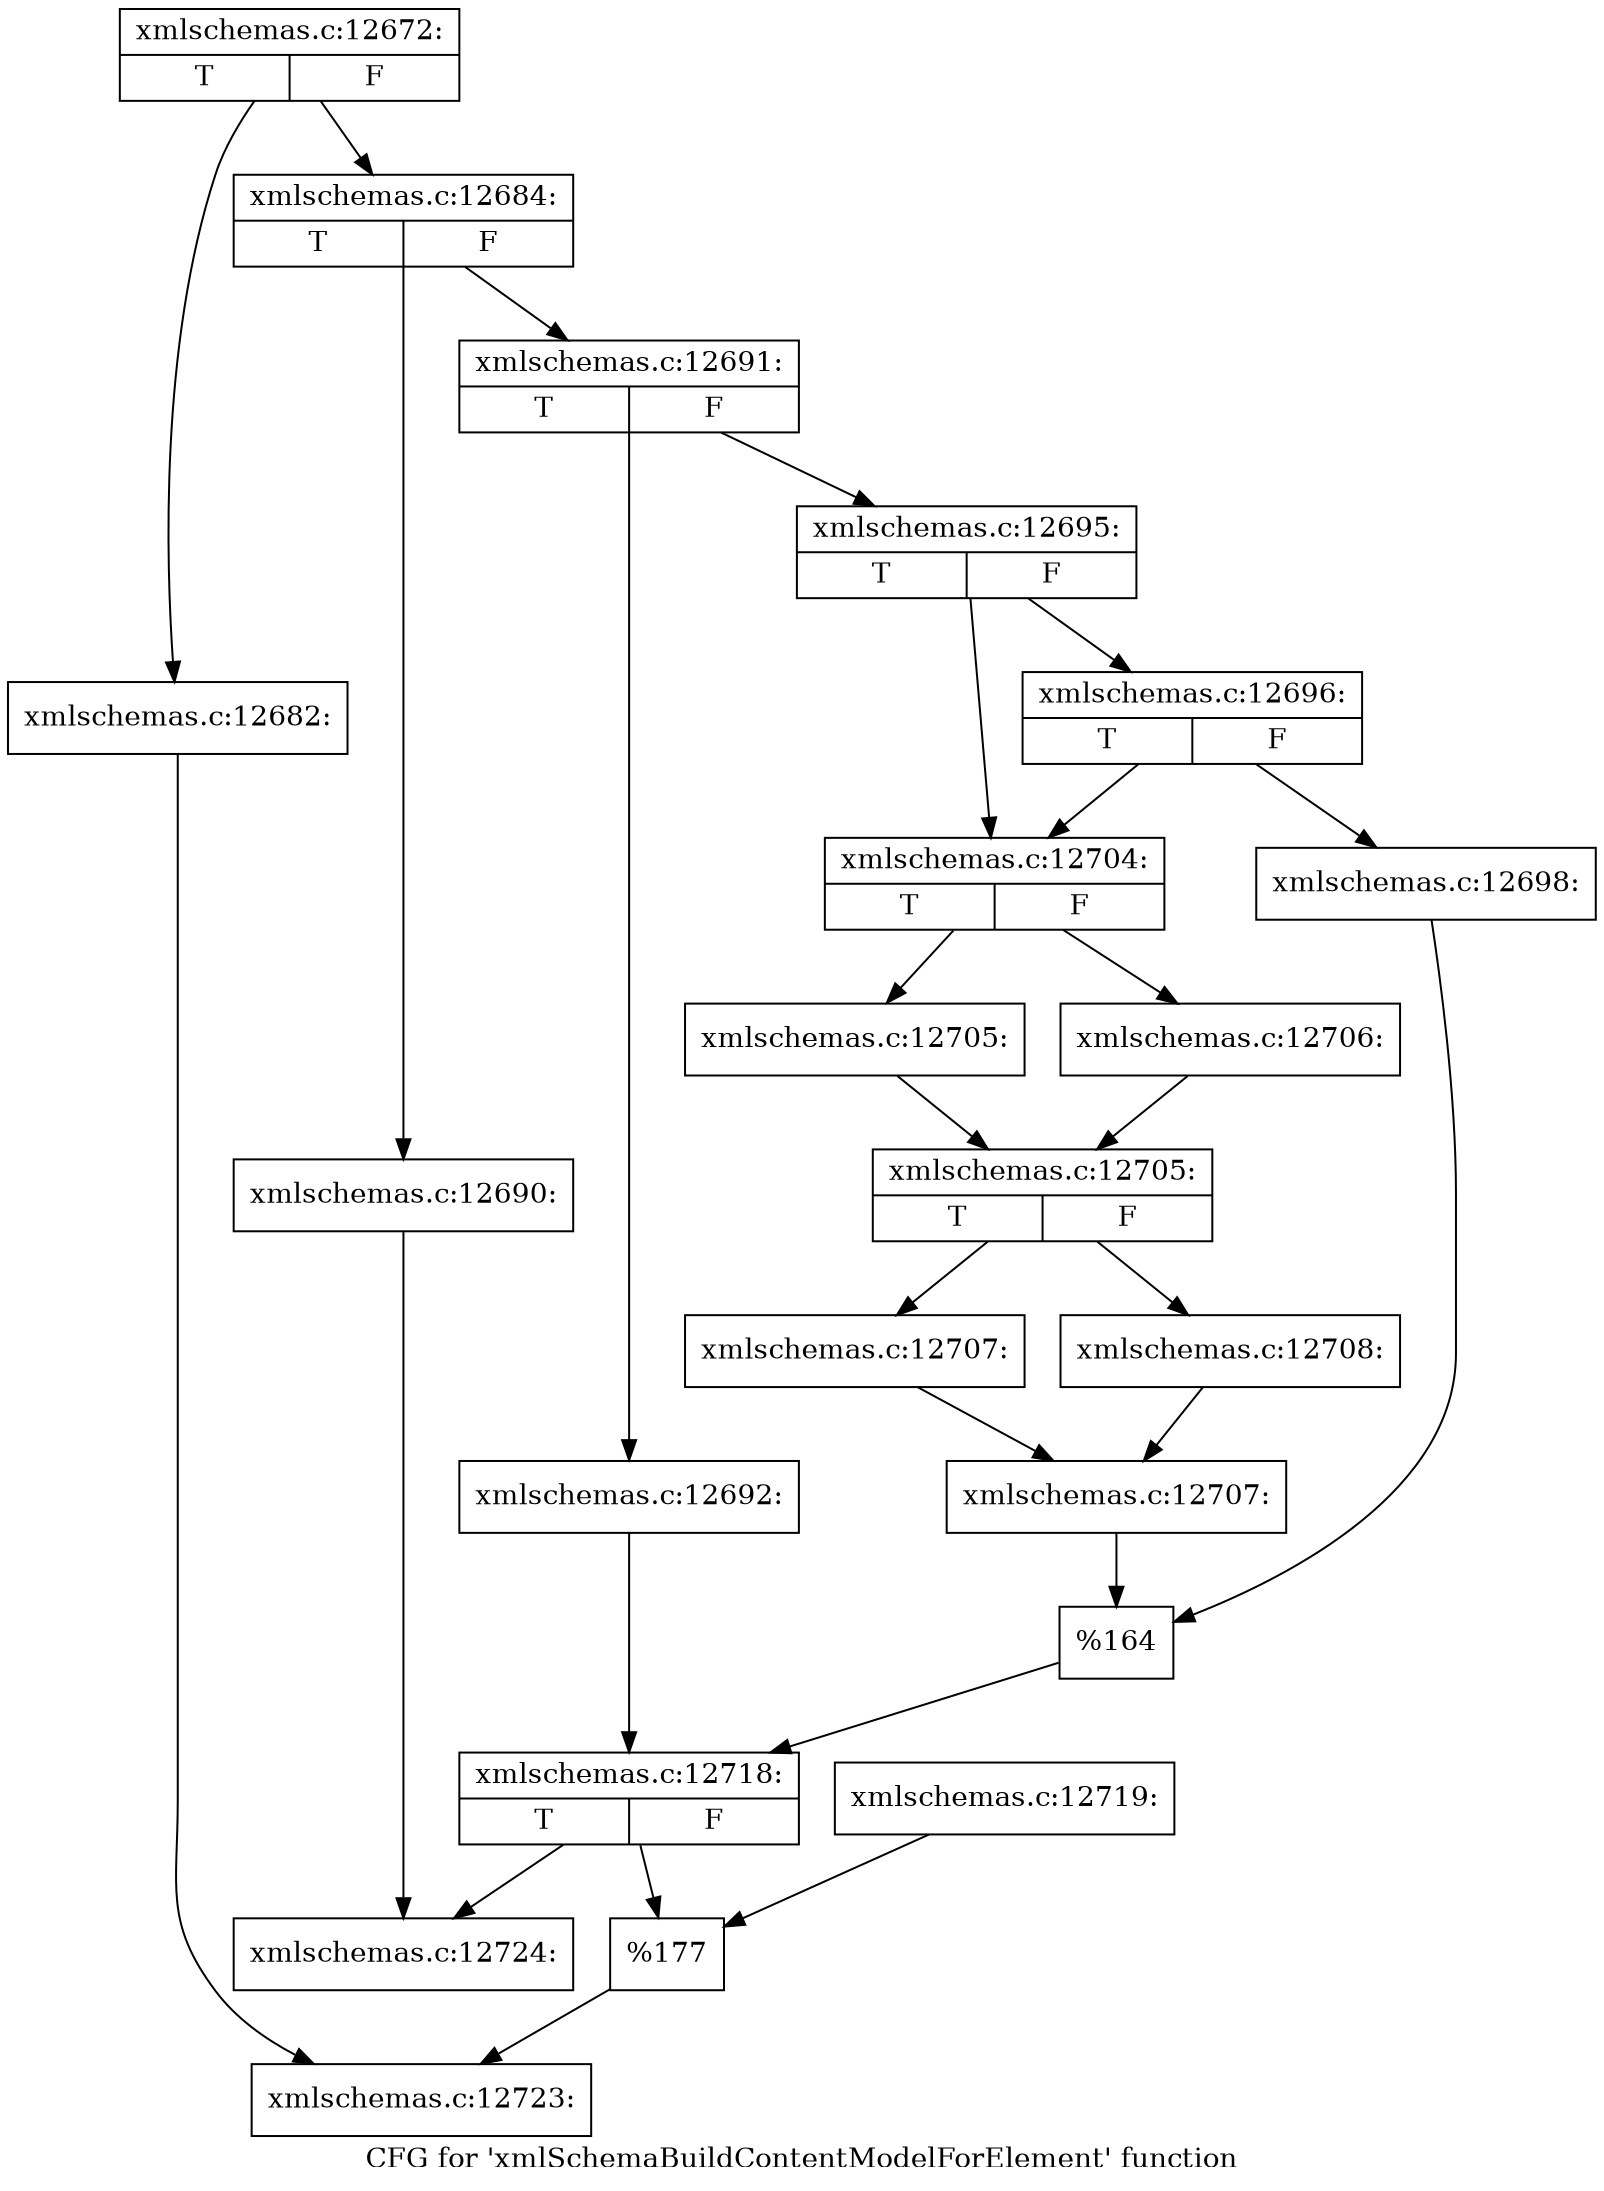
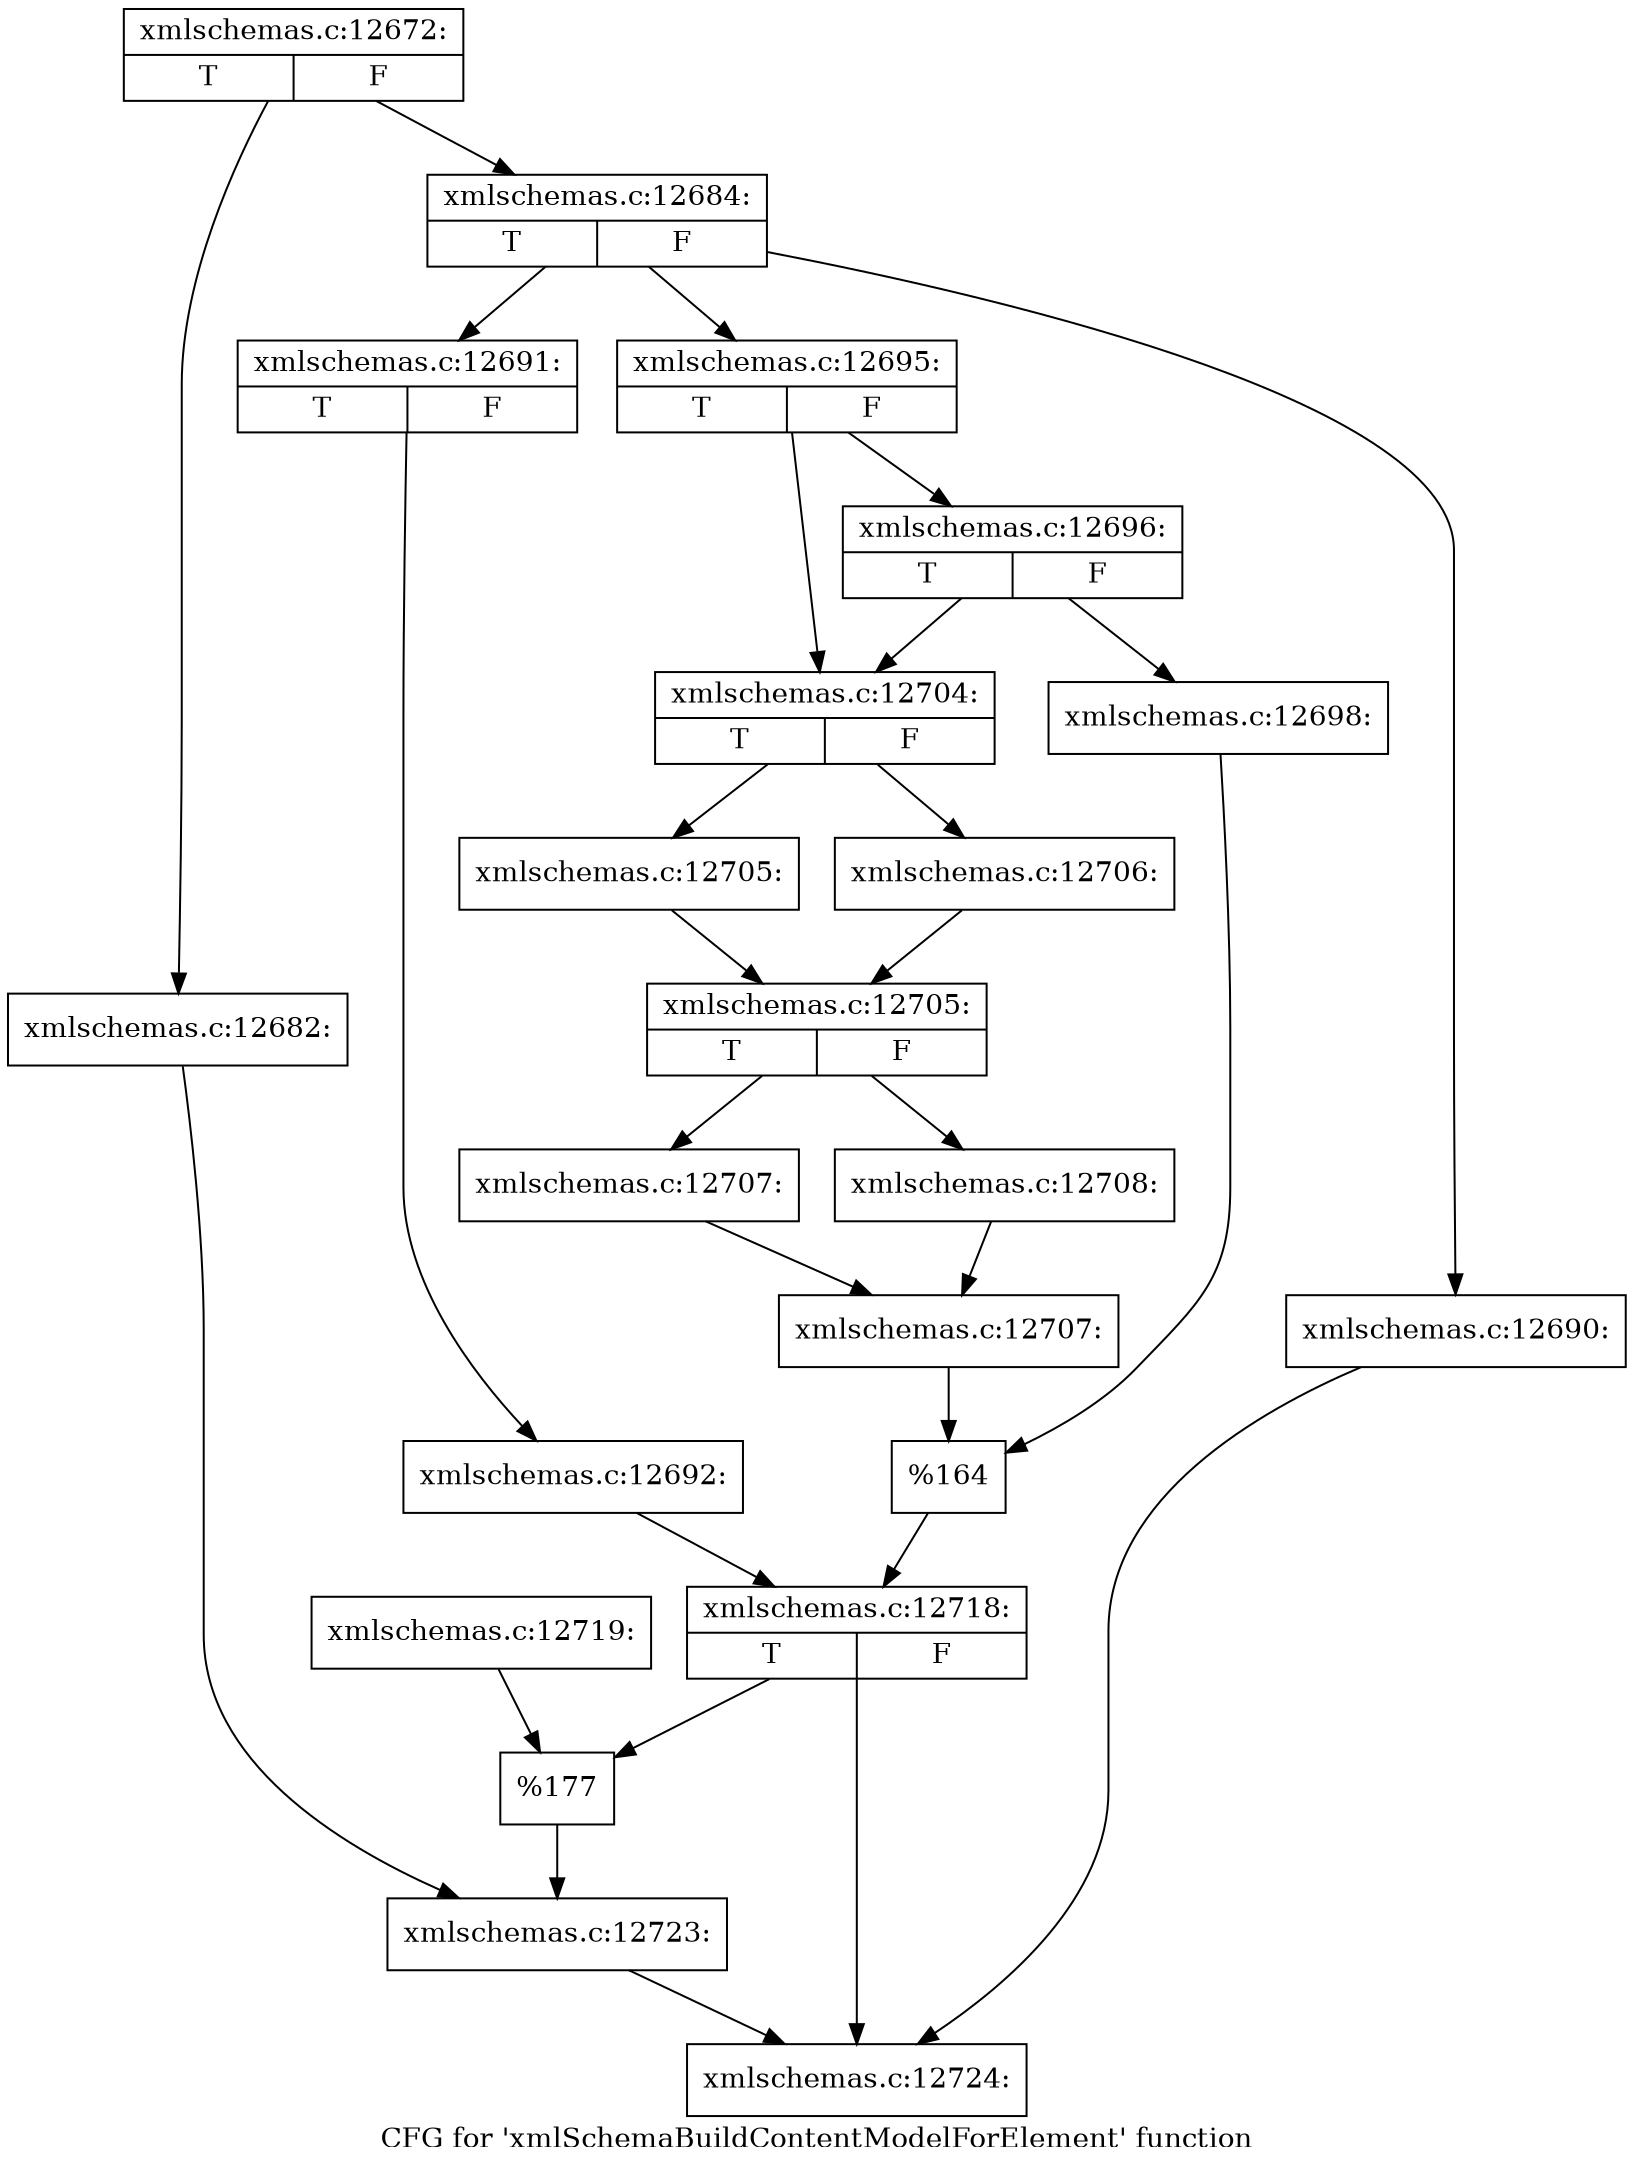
edge "xmlschemas.c:12691:" -> "xmlschemas.c:12695:": now "xmlschemas.c:12684:" -> "xmlschemas.c:12695:"
edge "xmlschemas.c:12723:" -> "xmlschemas.c:12724:": added
